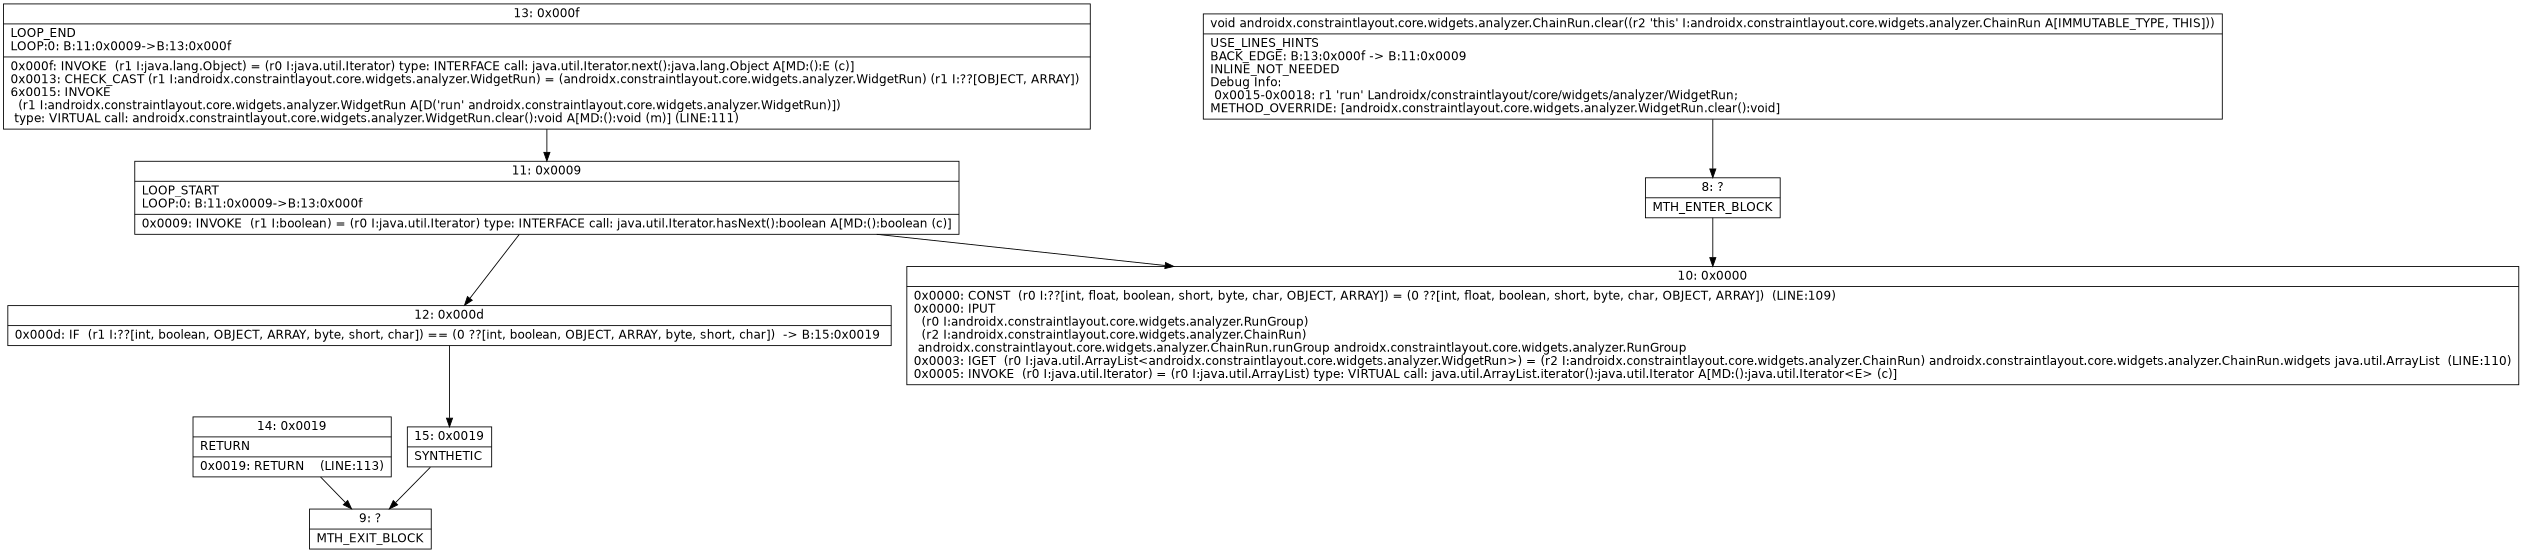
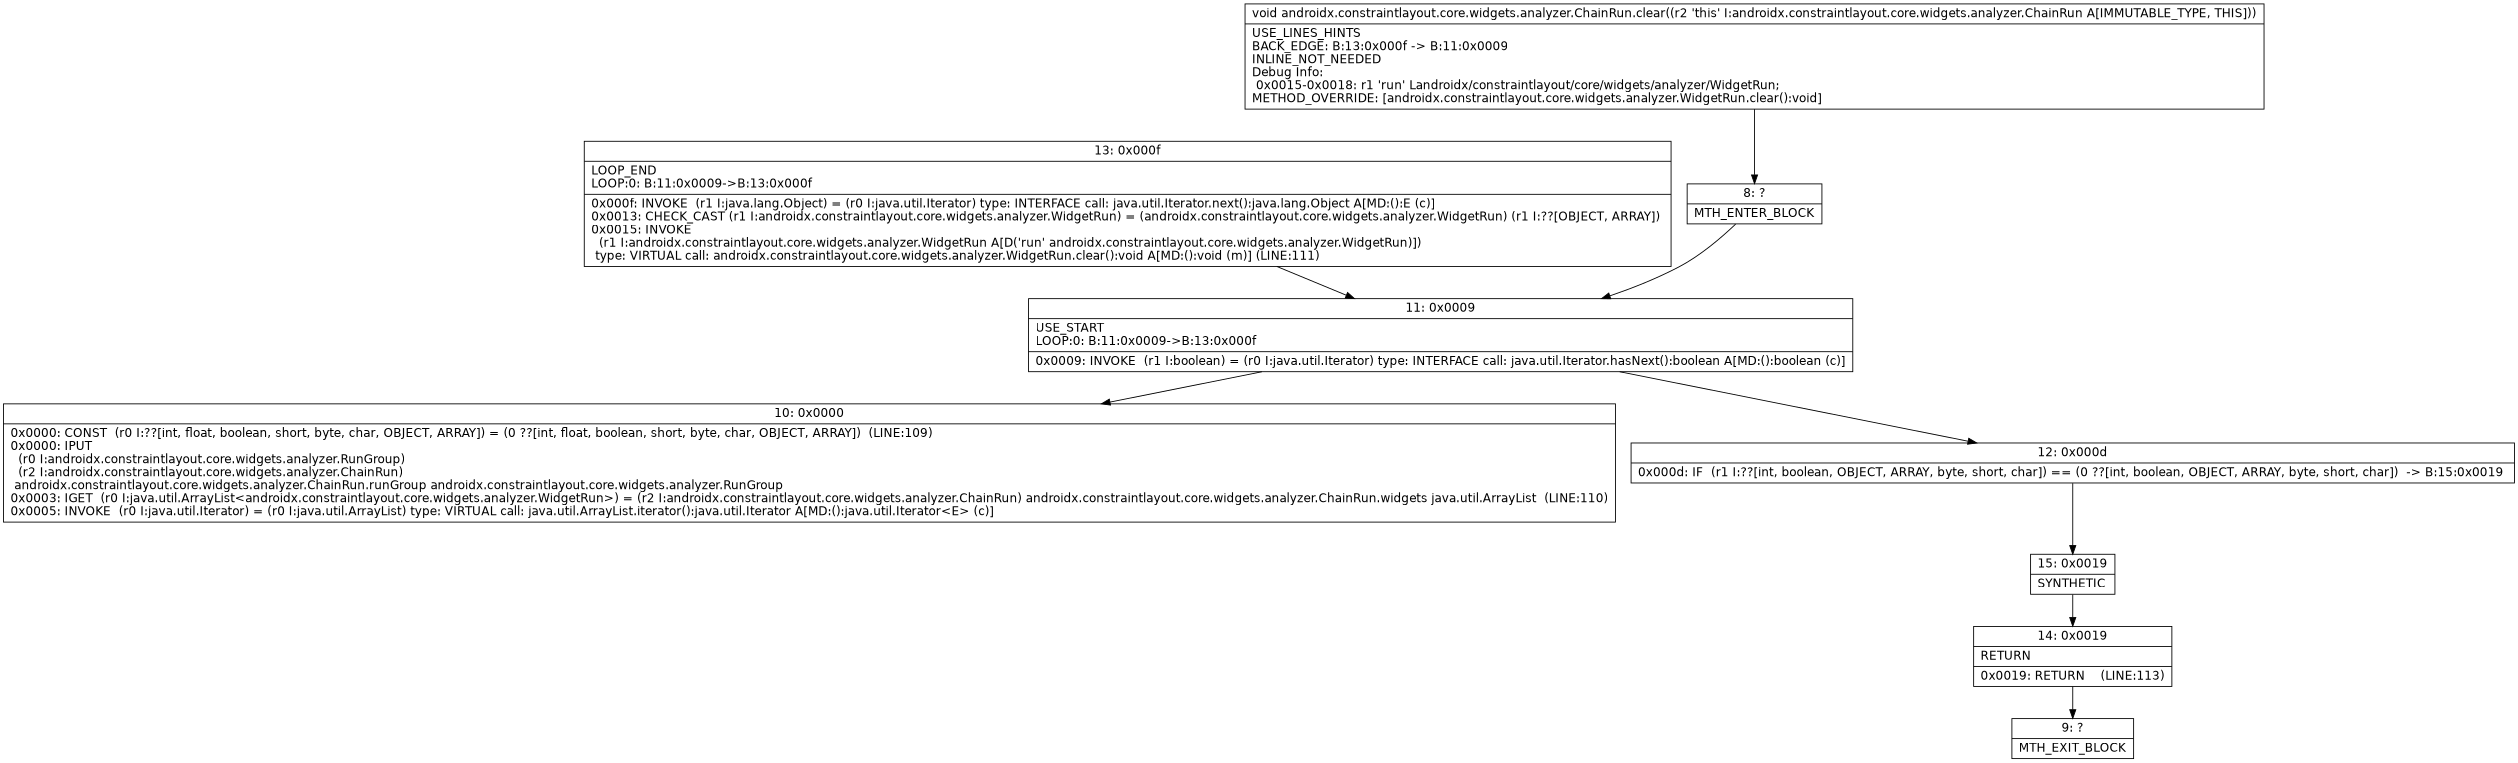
node "13: 0x000f": text "6x0015: INVOKE" -> "0x0015: INVOKE"
node "11: 0x0009": text "LOOP_START" -> "USE_START"
edge "8: ?" -> "10: 0x0000": now "8: ?" -> "11: 0x0009"
edge "15: 0x0019" -> "9: ?": now "15: 0x0019" -> "14: 0x0019"
